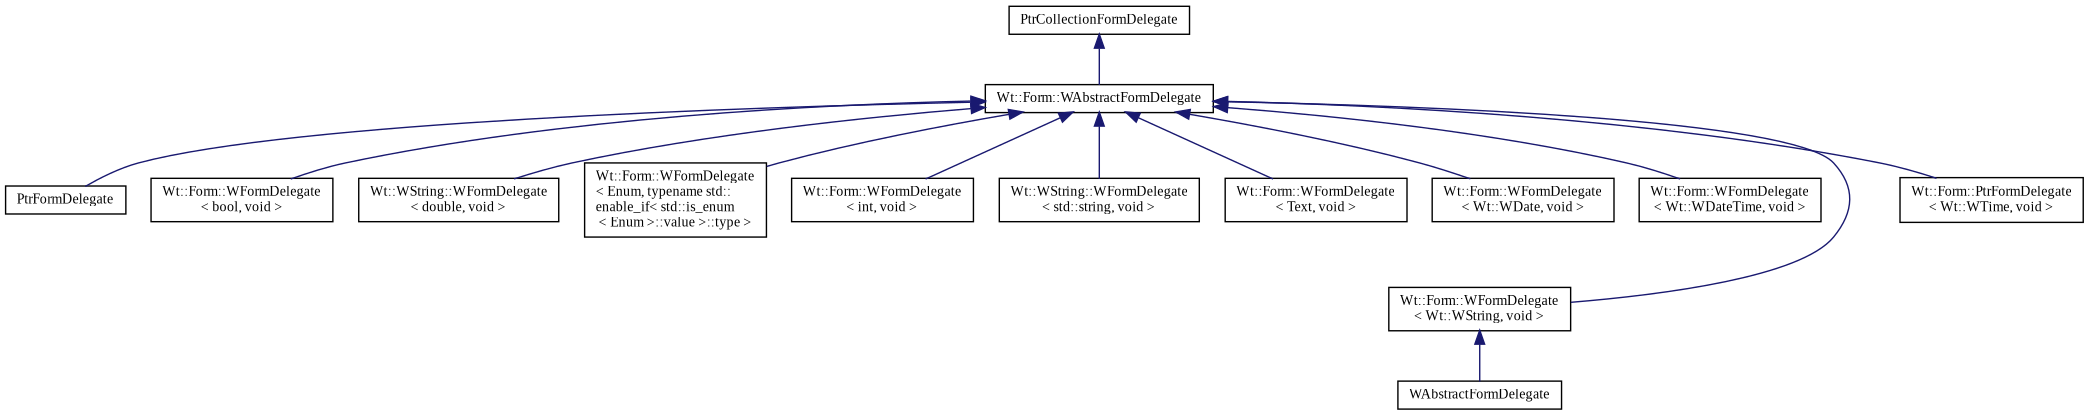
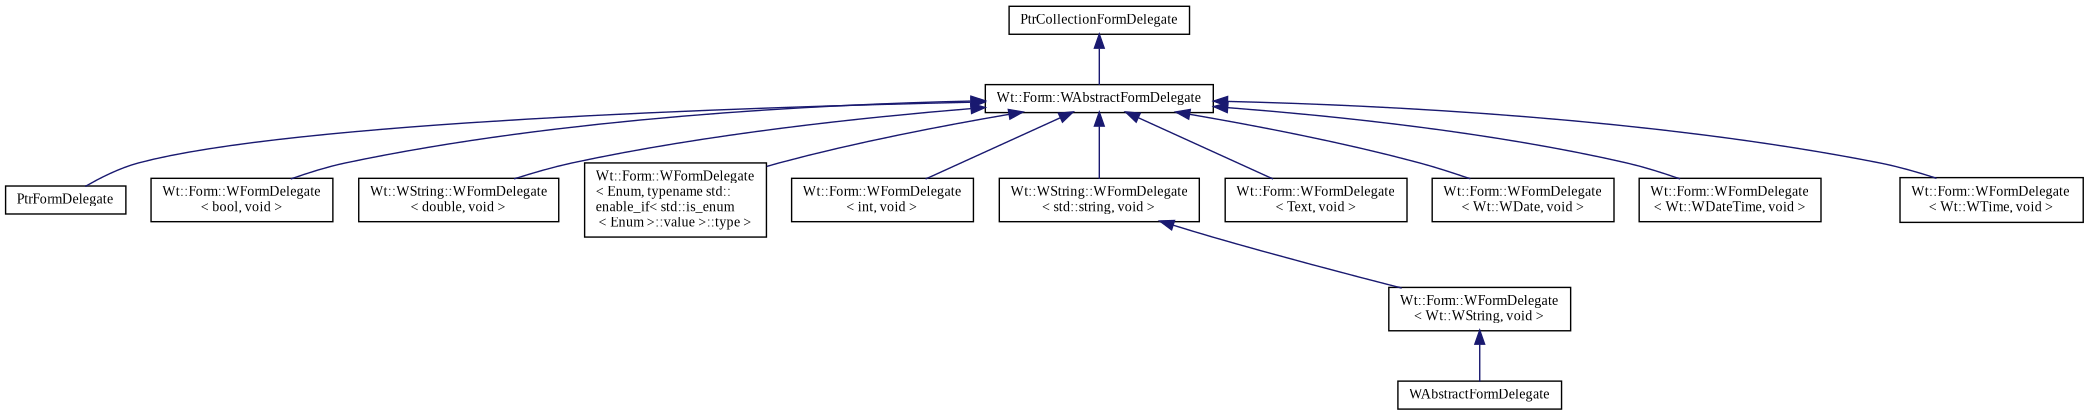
edge "Wt::Form::WFormDelegate < Wt::WString, void >" -> "Wt::Form::WAbstractFormDelegate": now "Wt::Form::WFormDelegate < Wt::WString, void >" -> "Wt::WString::WFormDelegate < std::string, void >"
node "Wt::Form::PtrFormDelegate < Wt::WTime, void >": label "Wt::Form::PtrFormDelegate < Wt::WTime, void >" -> "Wt::Form::WFormDelegate < Wt::WTime, void >"
